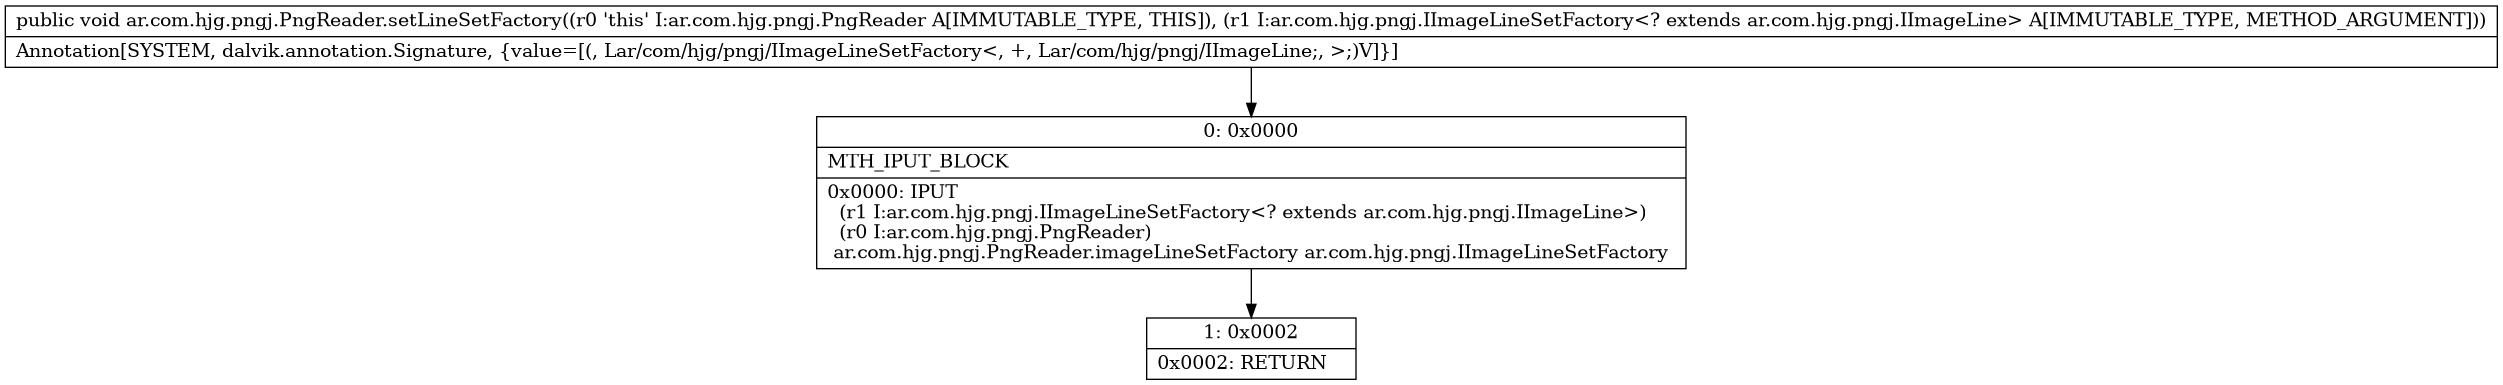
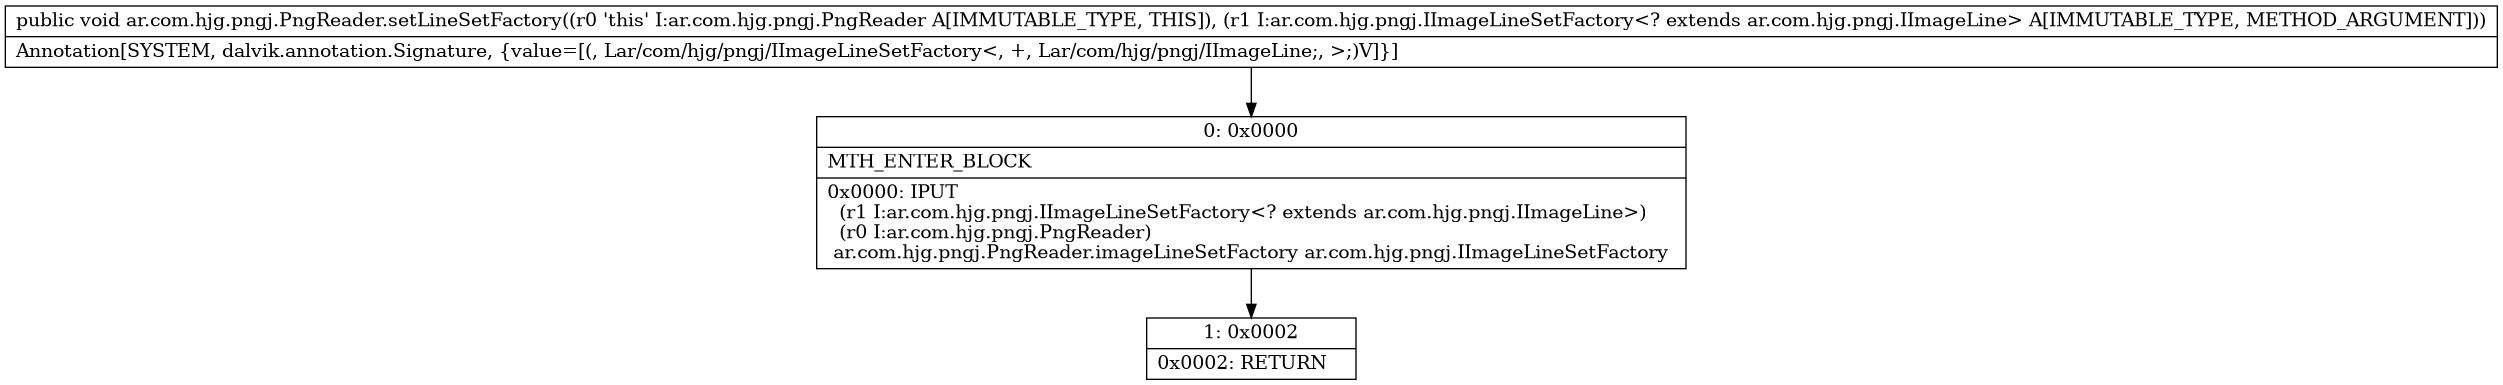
node "0: 0x0000": text "MTH_IPUT_BLOCK" -> "MTH_ENTER_BLOCK"
